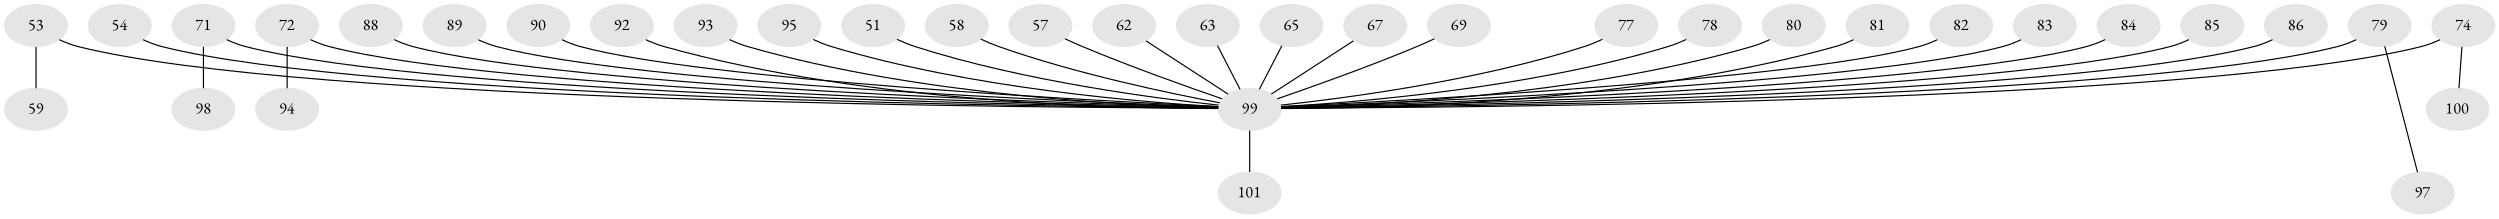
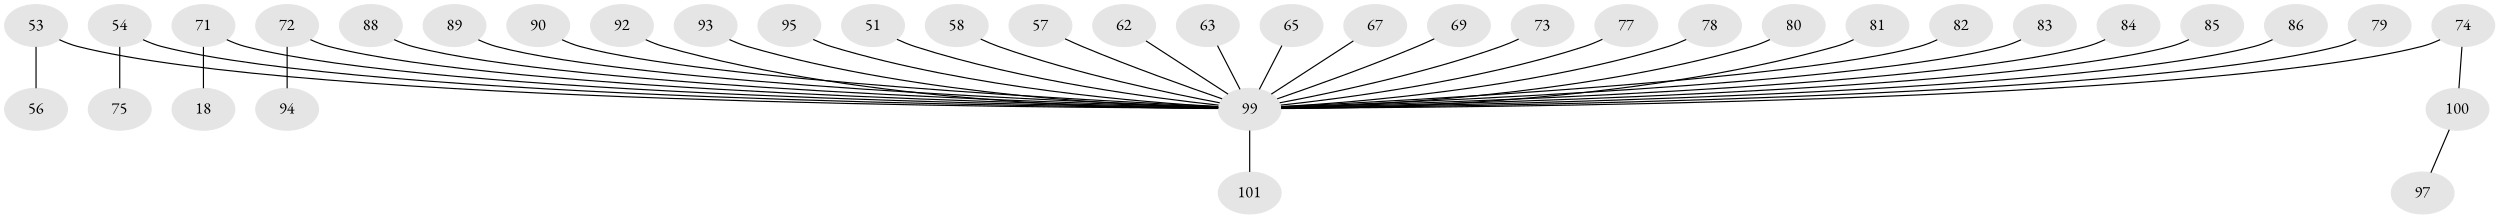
node "73": added
node "59": label "59" -> "56"
node "75": added
node "98": label "98" -> "18"
edge "79" -- "97": now "100" -- "97"
